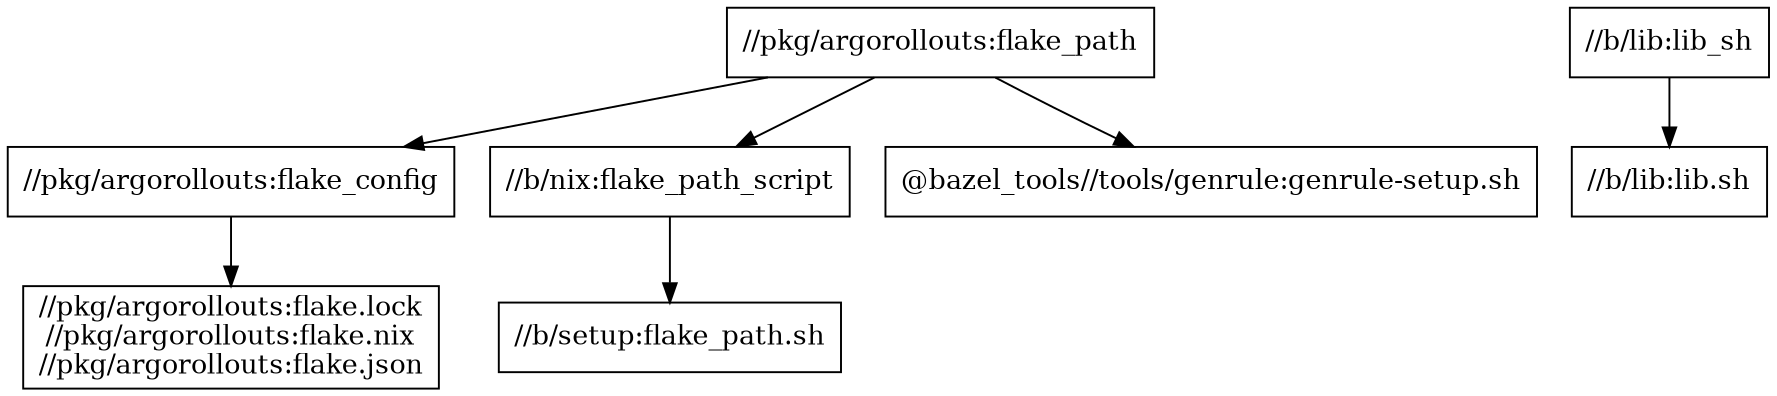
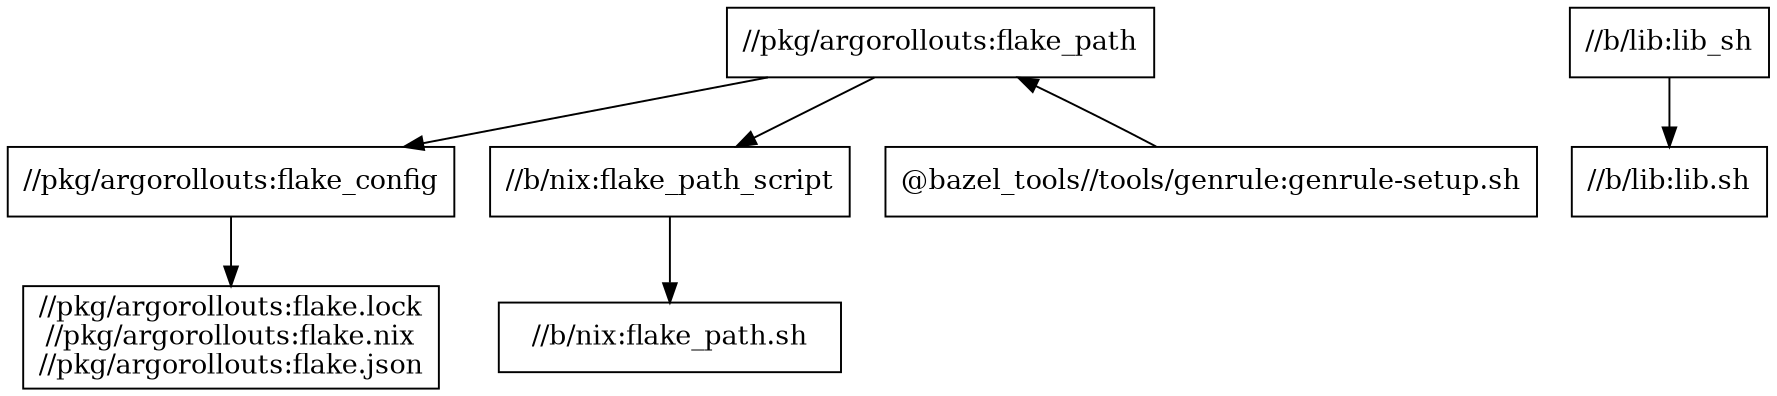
edge "//pkg/argorollouts:flake_path" -> "@bazel_tools//tools/genrule:genrule-setup.sh": reversed
node "//b/setup:flake_path.sh": label "//b/setup:flake_path.sh" -> "//b/nix:flake_path.sh"
